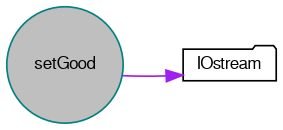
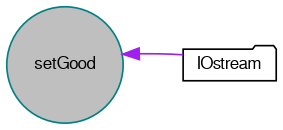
edge "setGood" -> "IOstream": reversed
